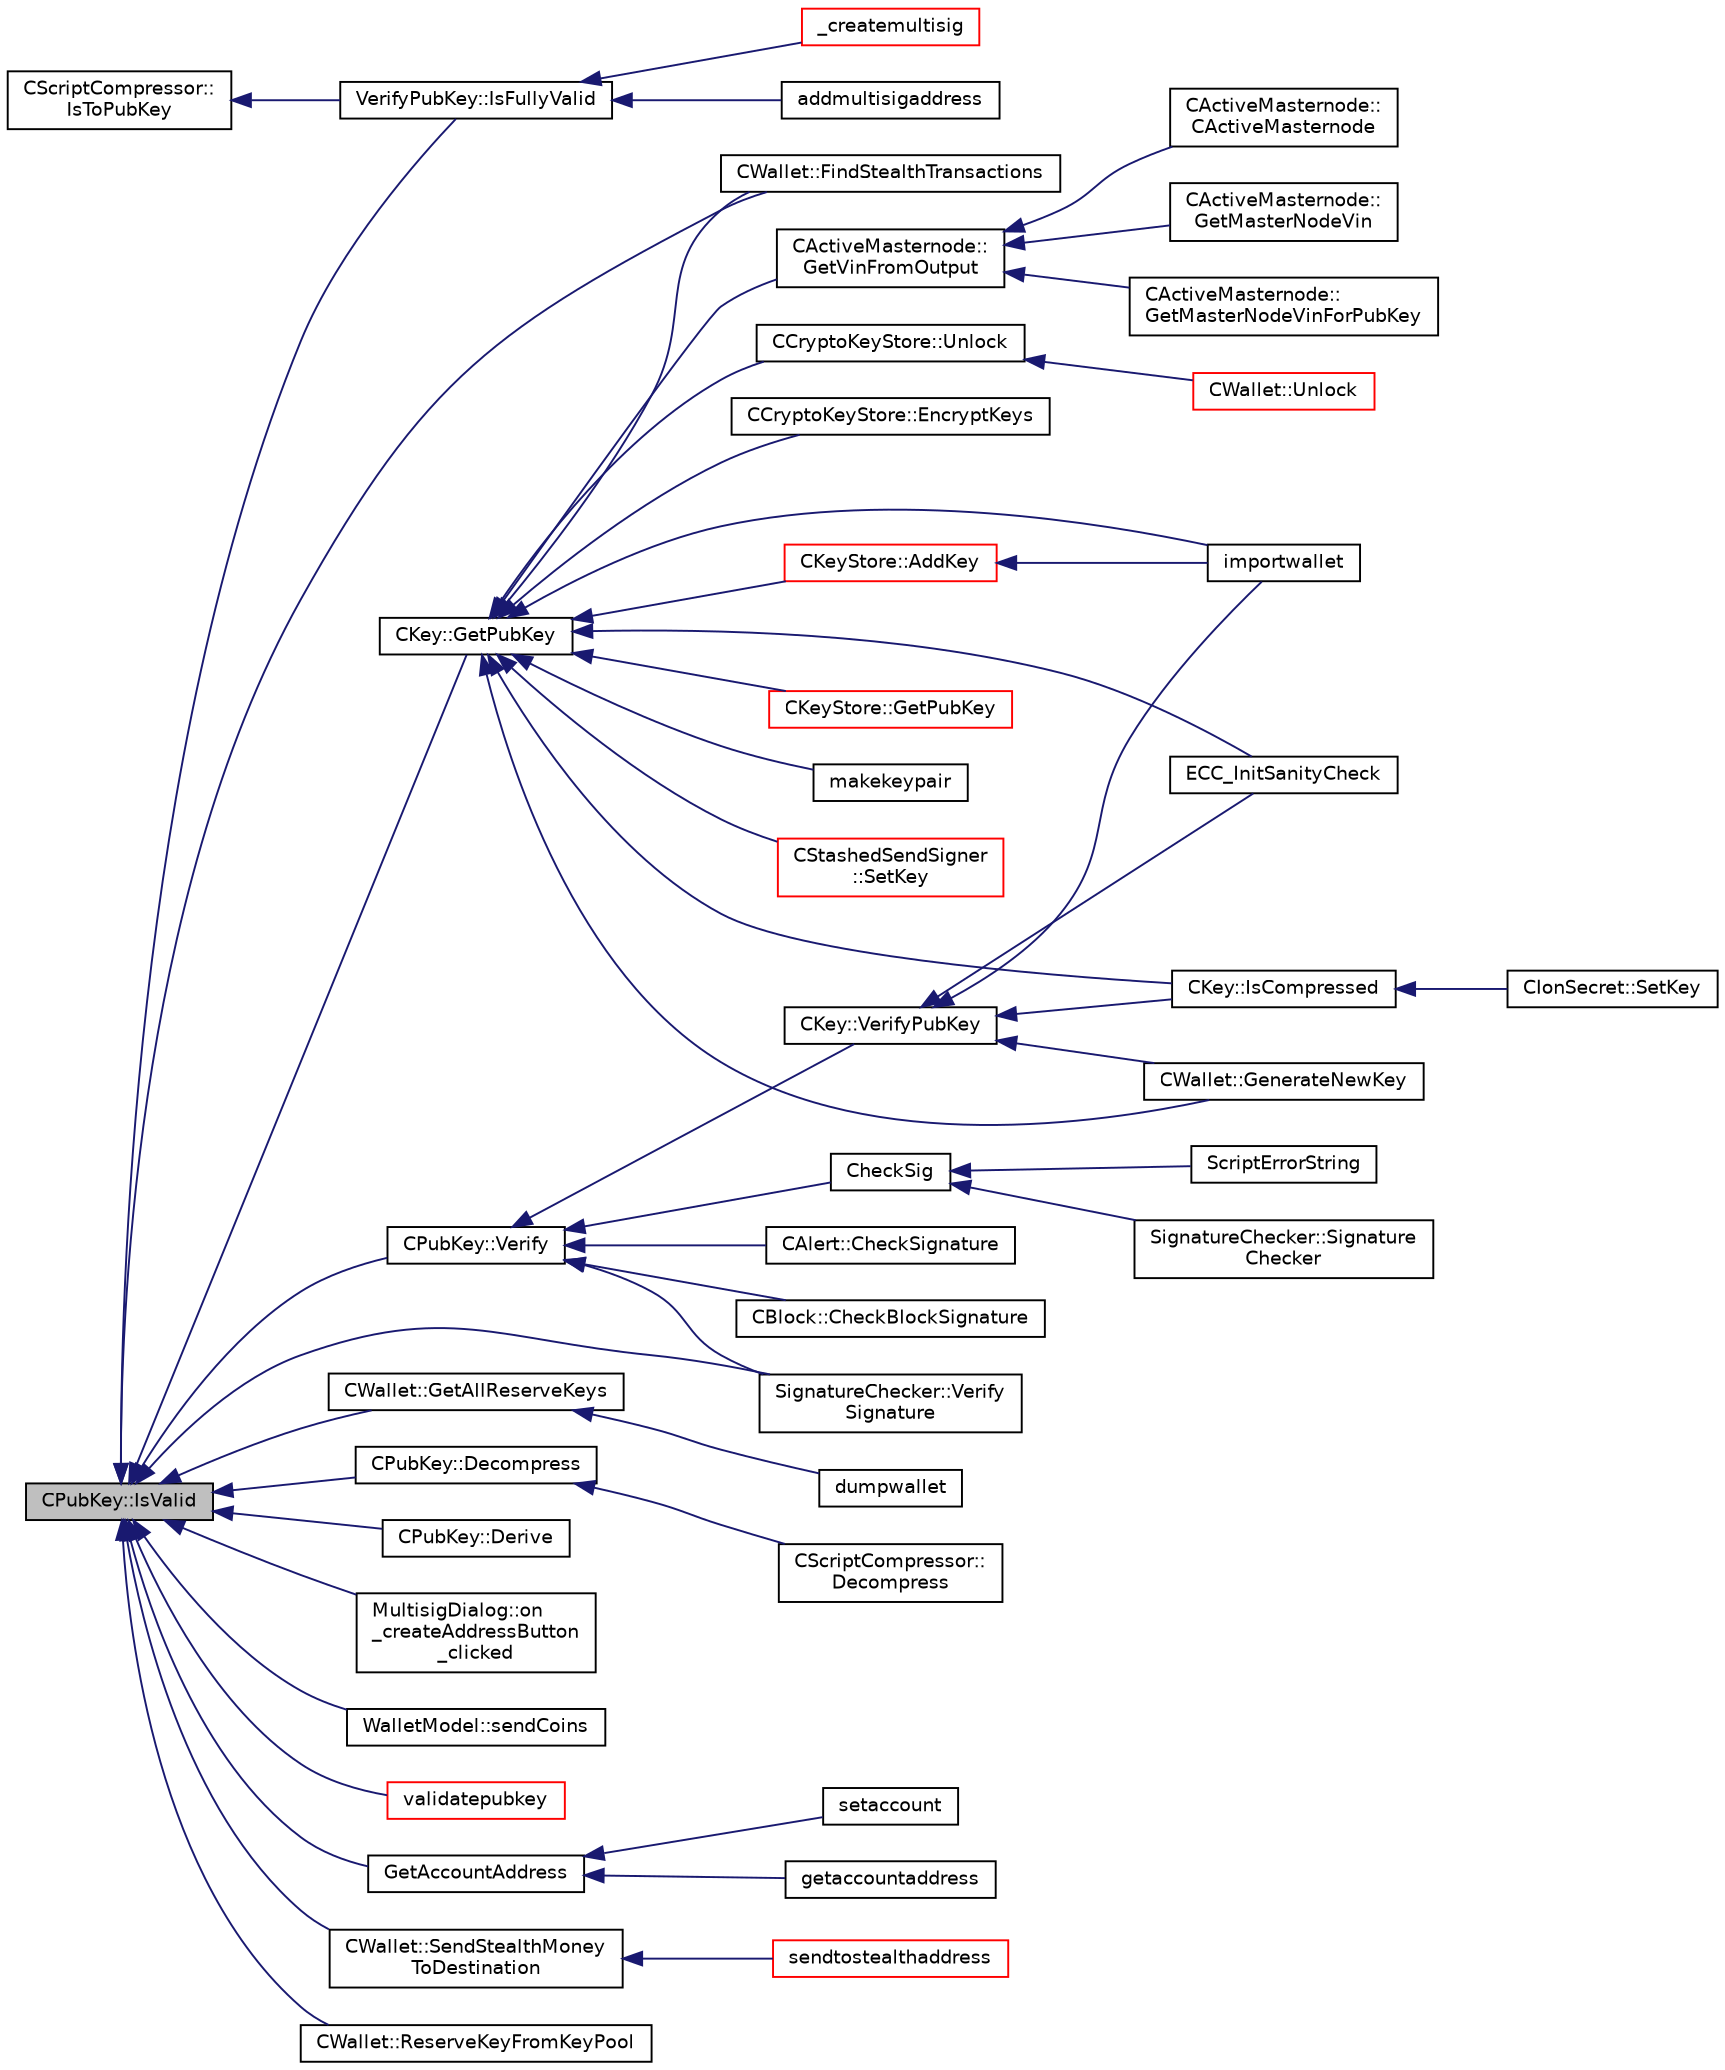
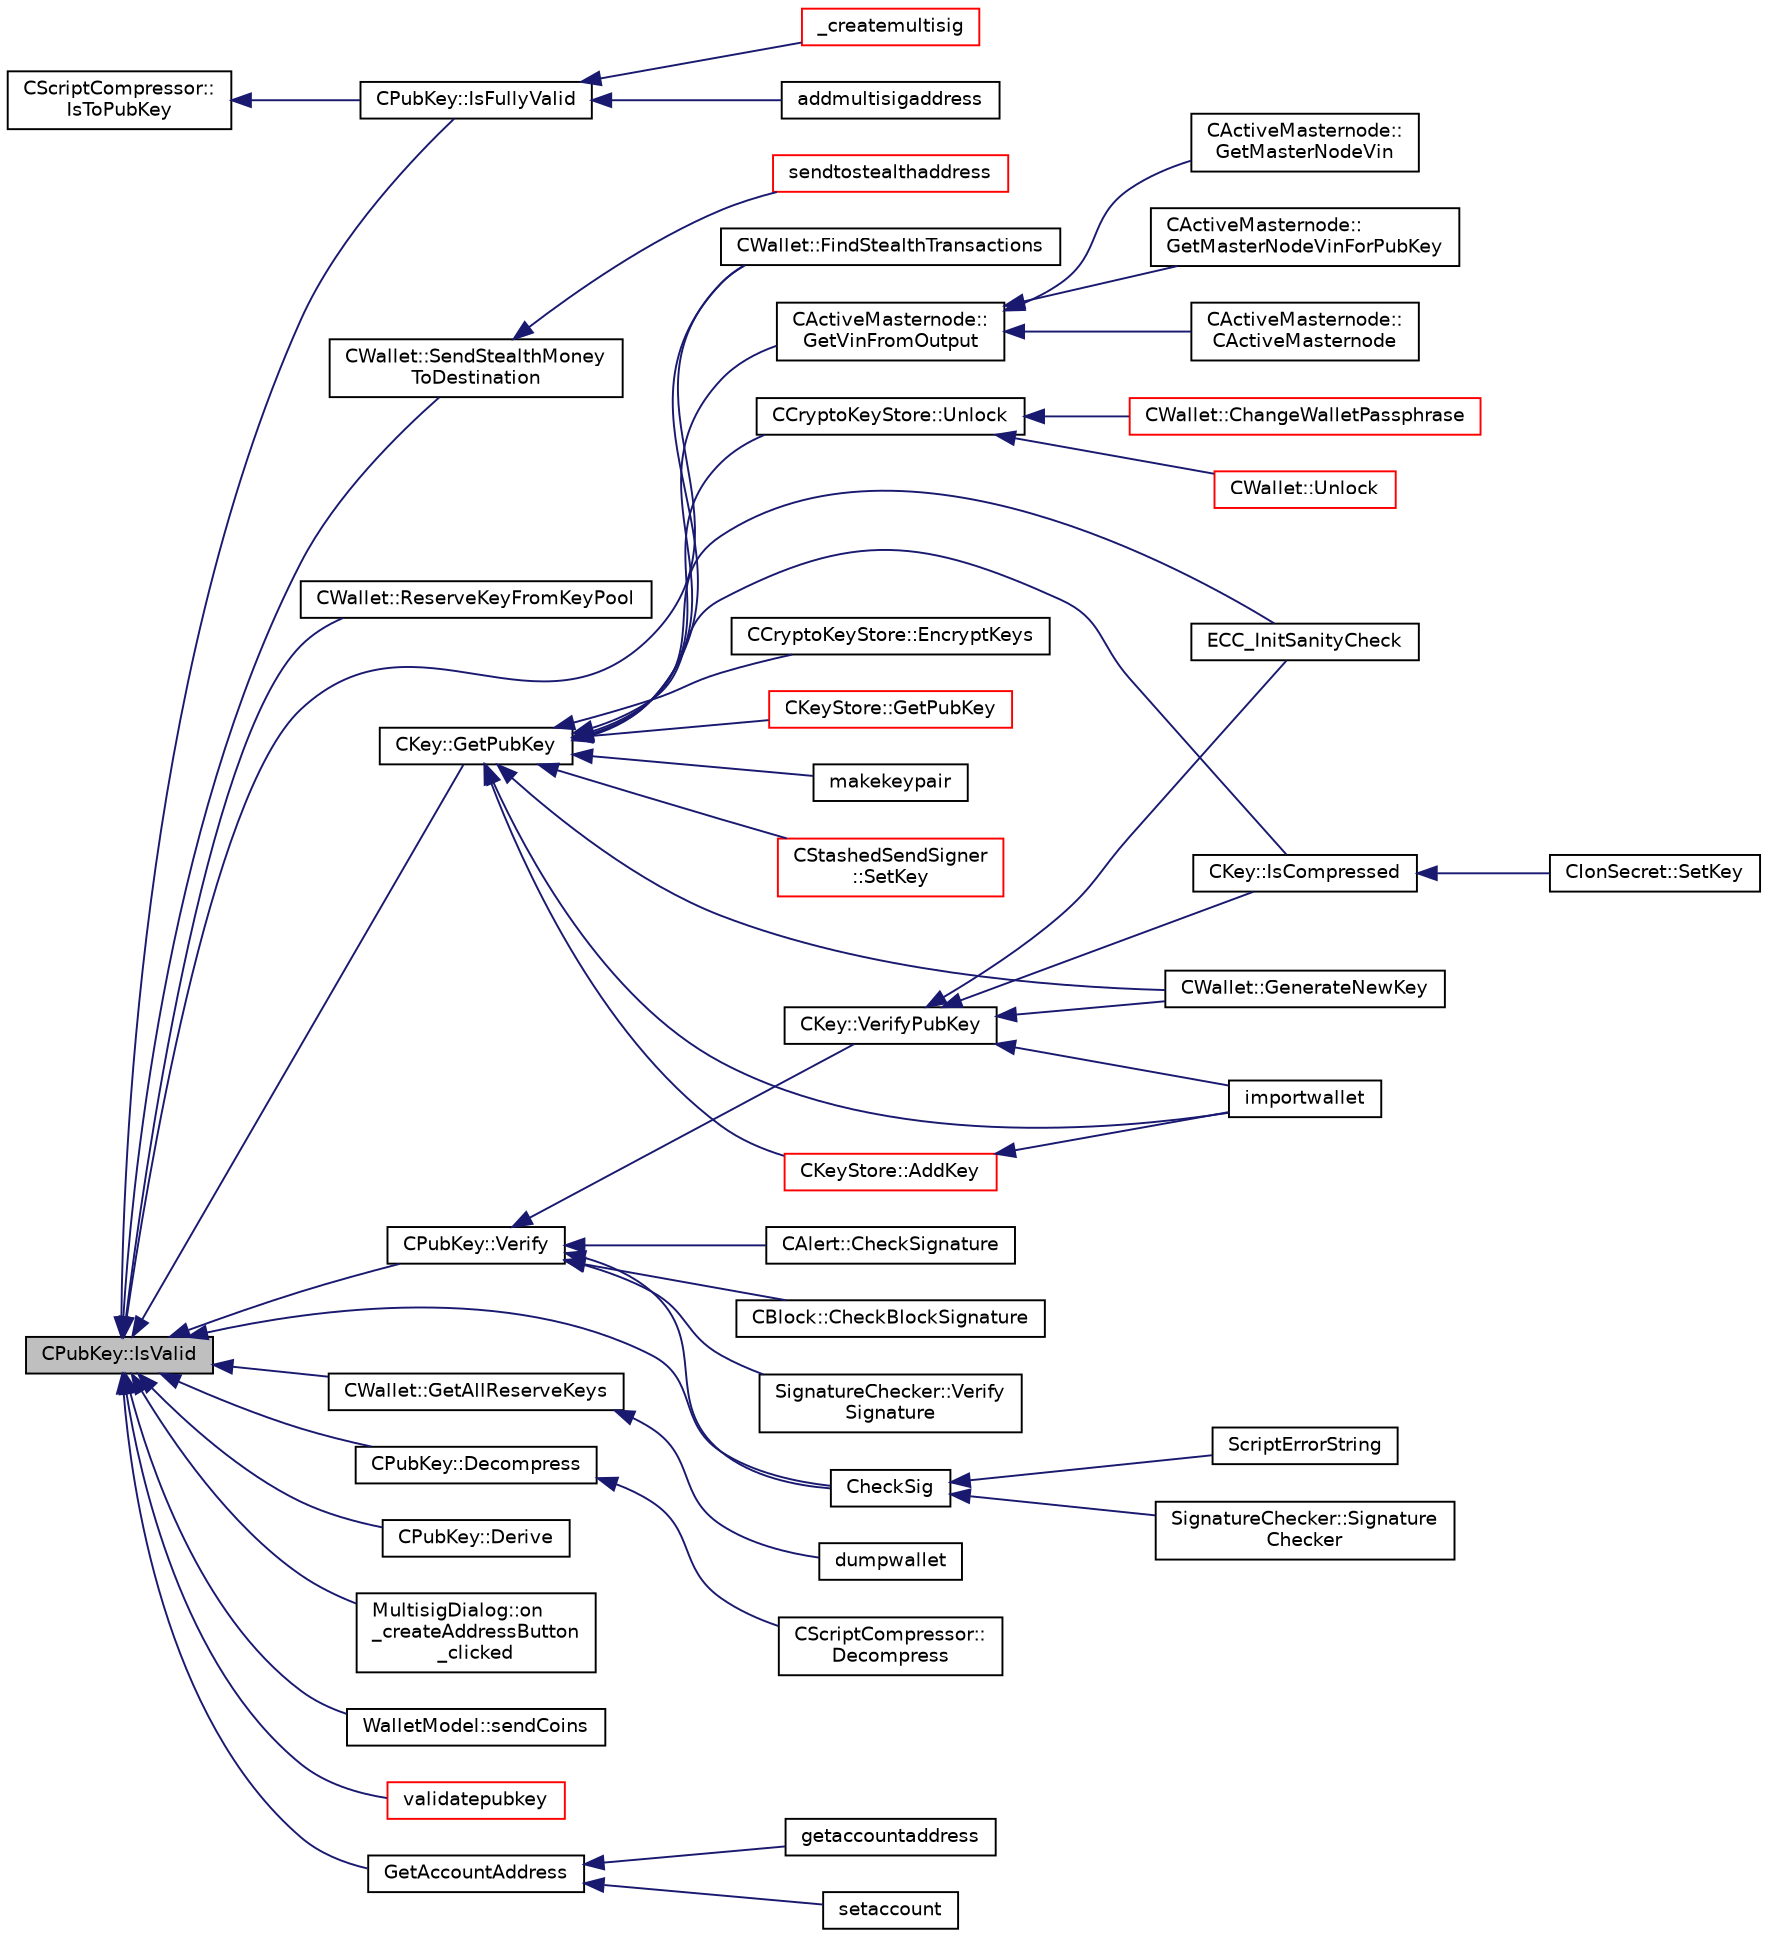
node "VerifyPubKey::IsFullyValid": label "VerifyPubKey::IsFullyValid" -> "CPubKey::IsFullyValid"
node "CWallet::ChangeWalletPassphrase": added
edge "SignatureChecker::Verify Signature" -> "CPubKey::IsValid": now "CheckSig" -> "CPubKey::IsValid"
